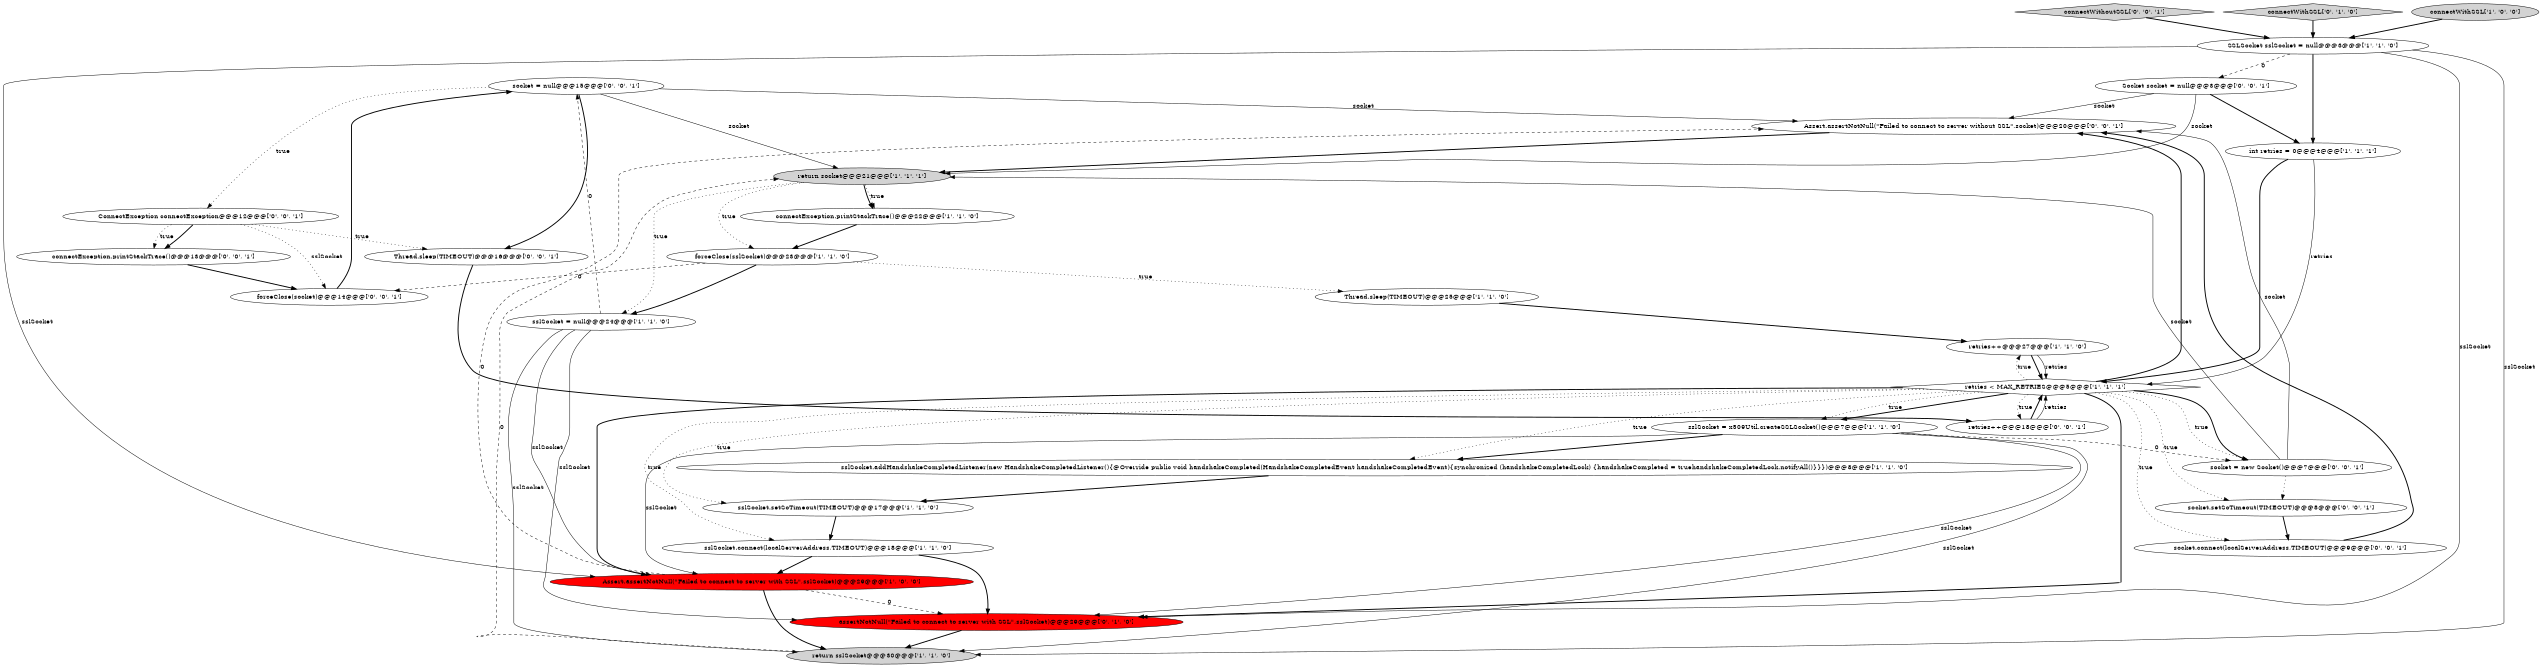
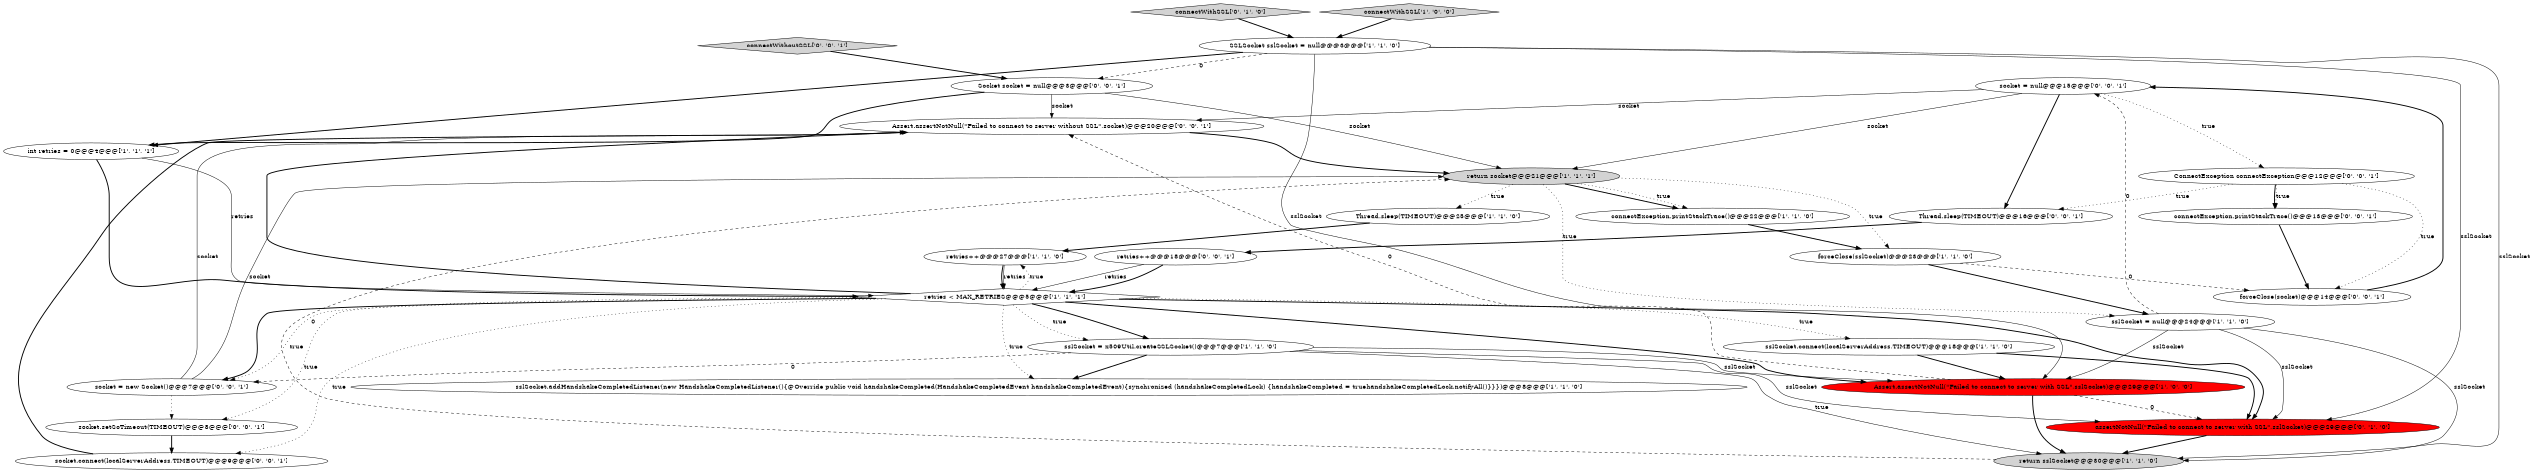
node "connectWithSSL['1', '0', '0']": shape ellipse -> diamond
edge "connectWithoutSSL['0', '0', '1']" -> "SSLSocket sslSocket = null@@@3@@@['1', '1', '0']": now "connectWithoutSSL['0', '0', '1']" -> "Socket socket = null@@@3@@@['0', '0', '1']"
edge "ConnectException connectException@@@12@@@['0', '0', '1']" -> "forceClose(socket)@@@14@@@['0', '0', '1']": label "sslSocket" -> "true"
edge "forceClose(sslSocket)@@@23@@@['1', '1', '0']" -> "Thread.sleep(TIMEOUT)@@@25@@@['1', '1', '0']": now "return socket@@@21@@@['1', '1', '1']" -> "Thread.sleep(TIMEOUT)@@@25@@@['1', '1', '0']"
edge "retries < MAX_RETRIES@@@5@@@['1', '1', '1']" -> "retries++@@@18@@@['0', '0', '1']": removed, label "true"
node "sslSocket.setSoTimeout(TIMEOUT)@@@17@@@['1', '1', '0']": removed
edge "sslSocket = x509Util.createSSLSocket()@@@7@@@['1', '1', '0']" -> "return sslSocket@@@30@@@['1', '1', '0']": label "sslSocket" -> "true"
